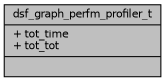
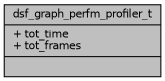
node "dsf_graph_perfm_profiler_t": text "+ tot_tot" -> "+ tot_frames"
